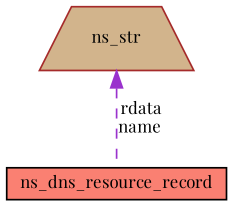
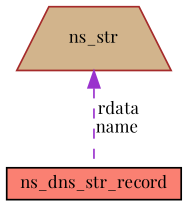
node "ns_dns_resource_record": label "ns_dns_resource_record" -> "ns_dns_str_record"
